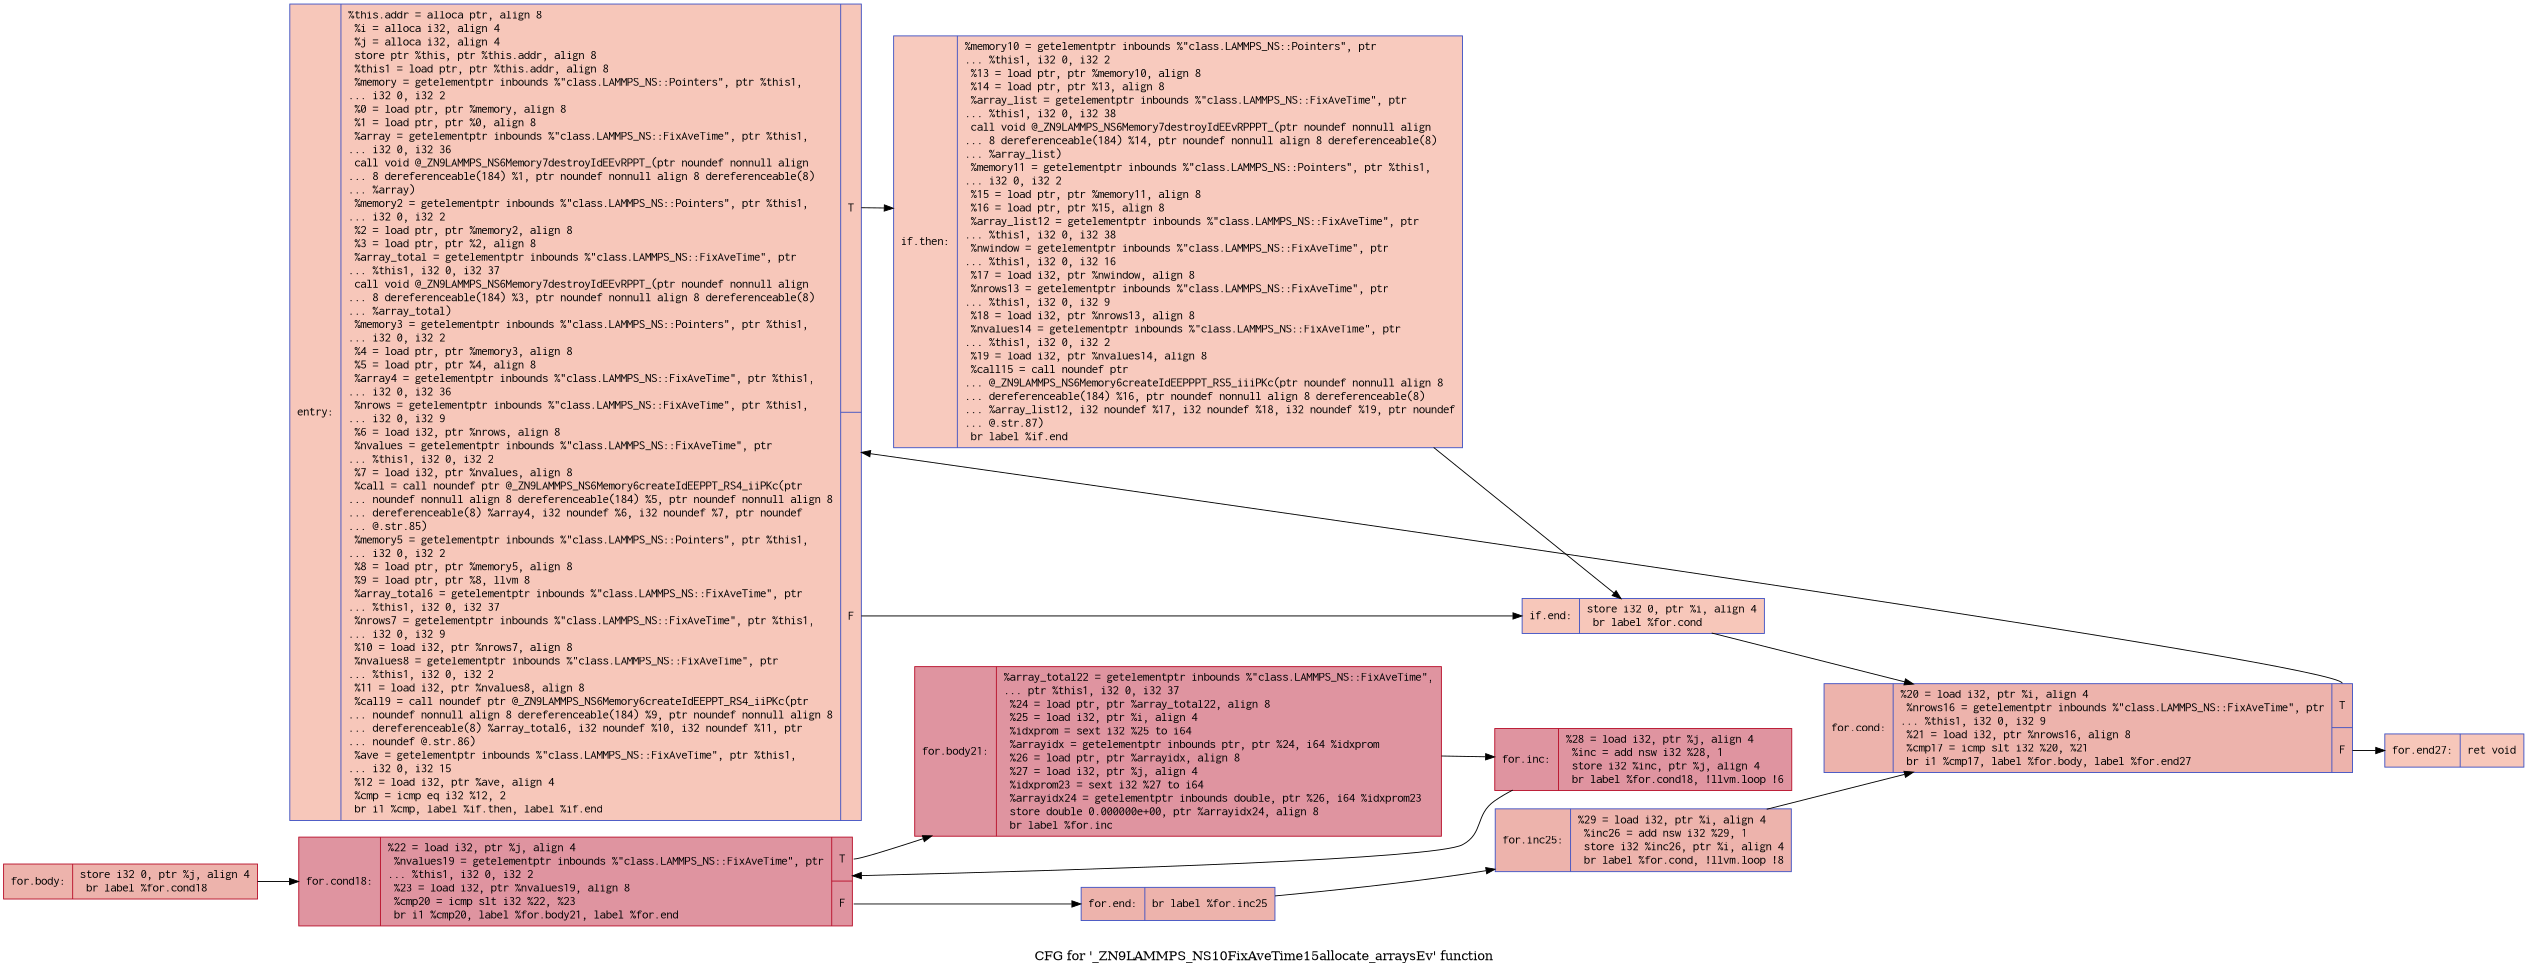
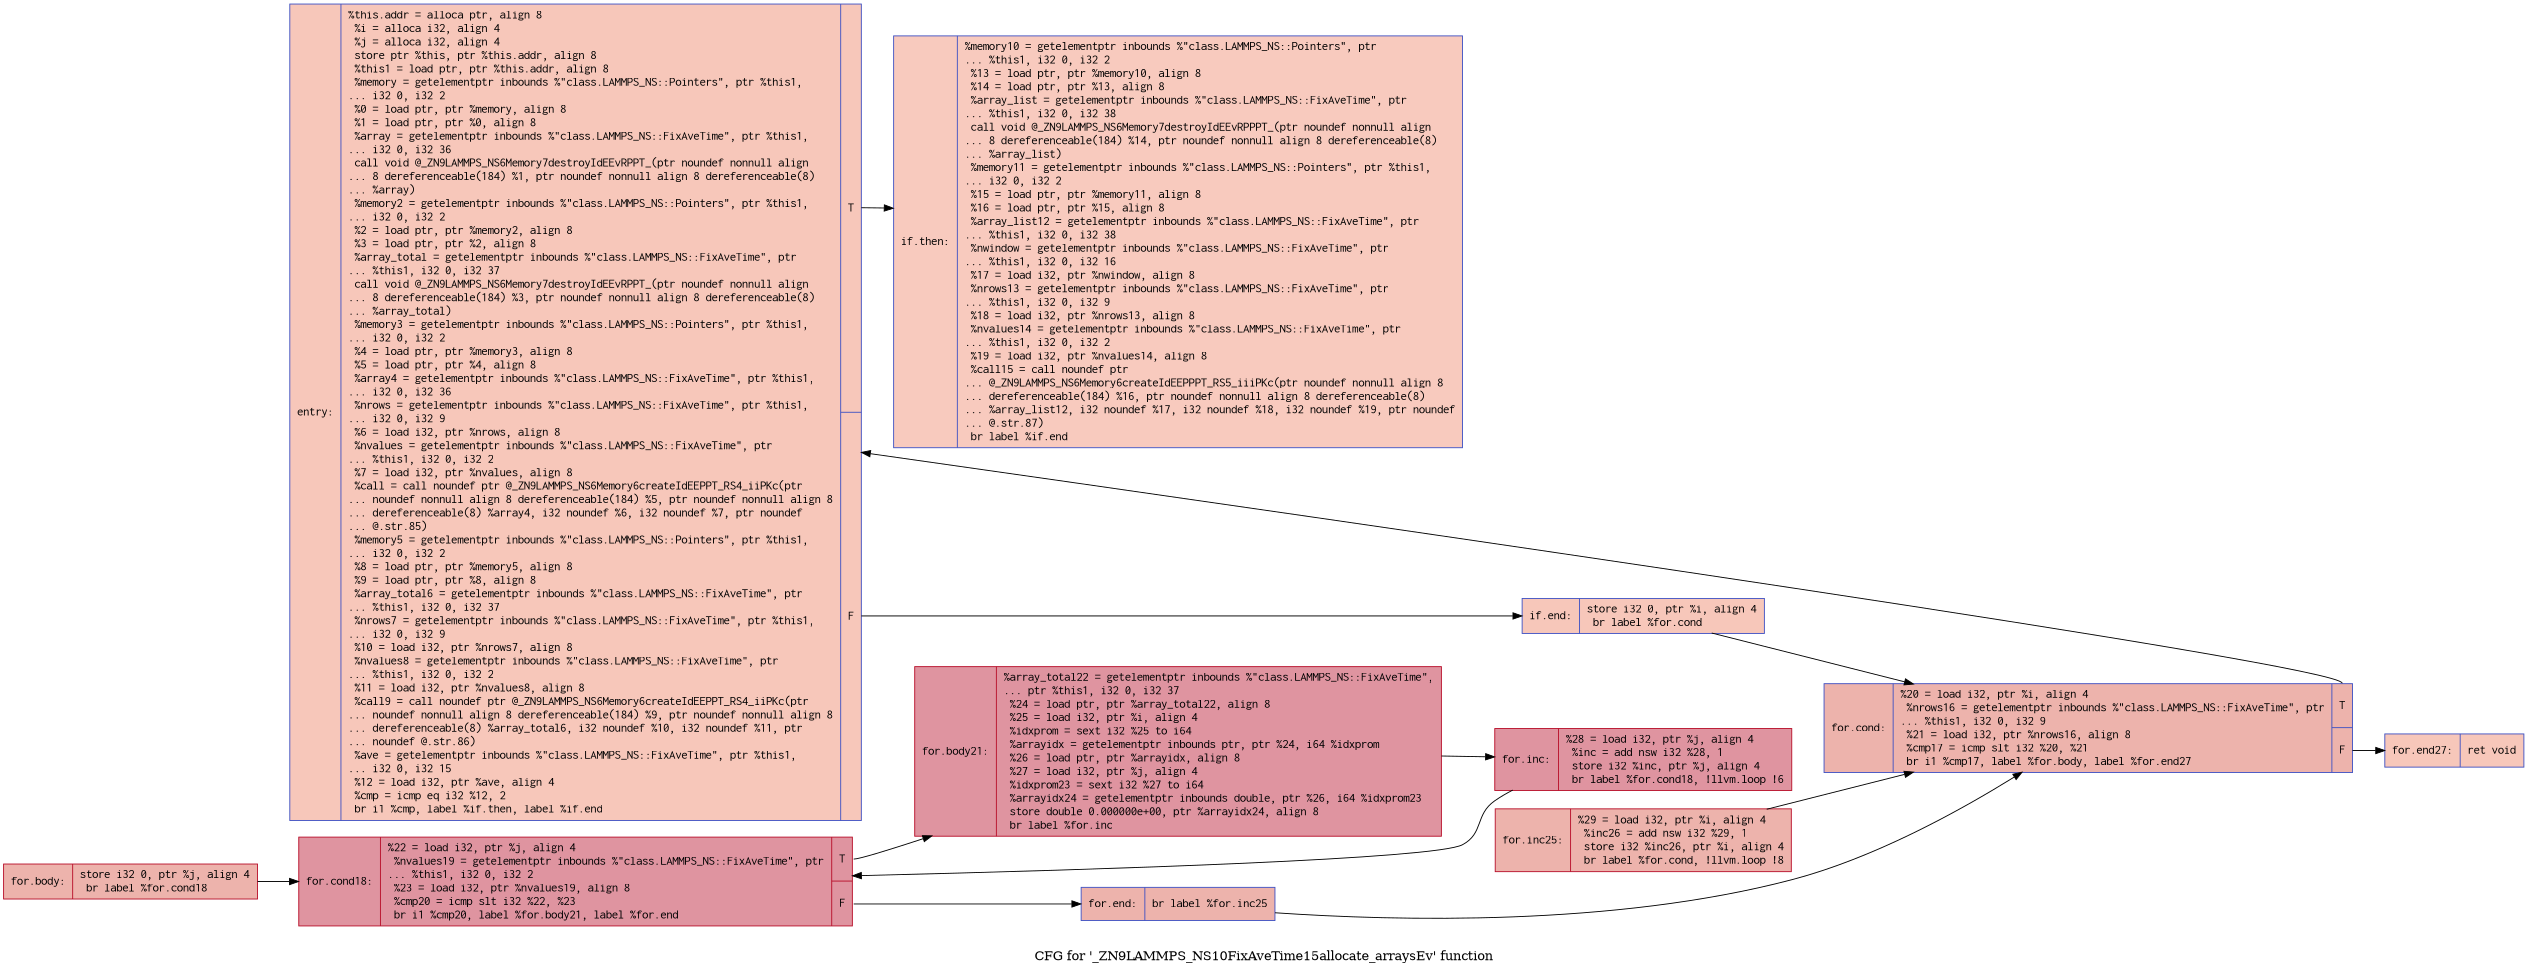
edge "if.then:" -> "if.end:": removed
node "entry:": text "%9 = load ptr, ptr %8, llvm 8" -> "%9 = load ptr, ptr %8, align 8"
node "for.inc25:": color #3d50c3ff -> #b70d28ff
edge "for.end:" -> "for.inc25:": now "for.end:" -> "for.cond:"
